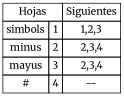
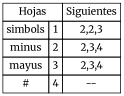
node "Hojas": text "1,2,3" -> "2,2,3"
